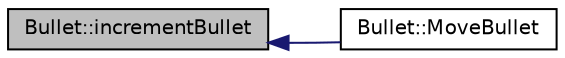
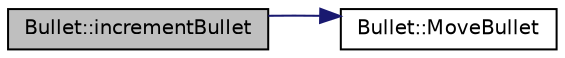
edge "Bullet::MoveBullet" -> "Bullet::incrementBullet": reversed
